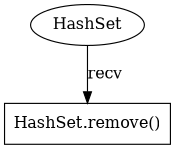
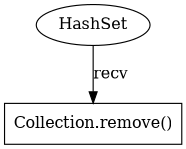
node "HashSet.remove()": label "HashSet.remove()" -> "Collection.remove()"
